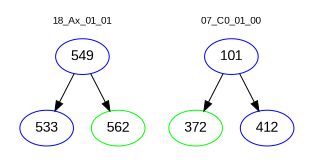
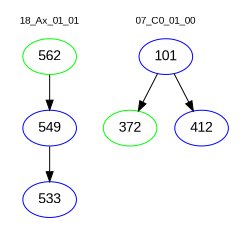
edge "549" -> "562": reversed
